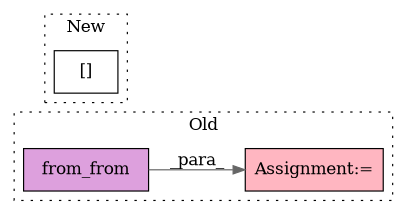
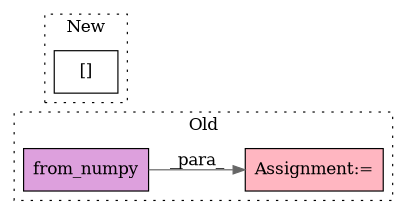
node "from_from": label "from_from" -> "from_numpy"
